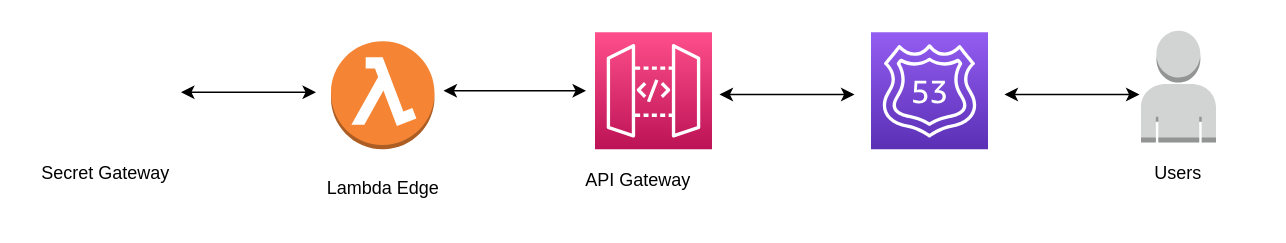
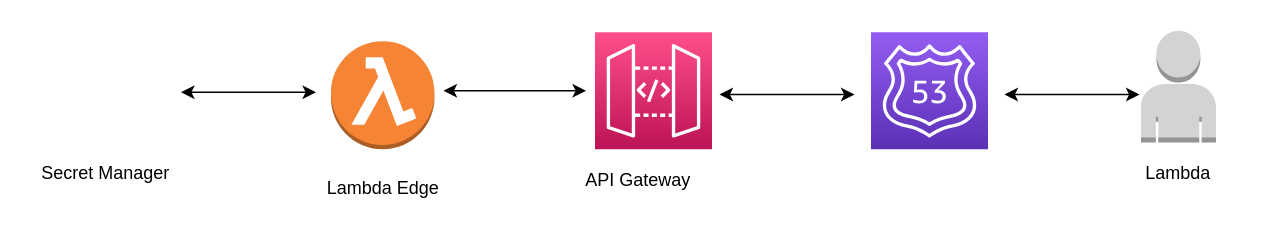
node "Secret Gateway": label "Secret Gateway" -> "Secret Manager"
node "Users": label "Users" -> "Lambda"
